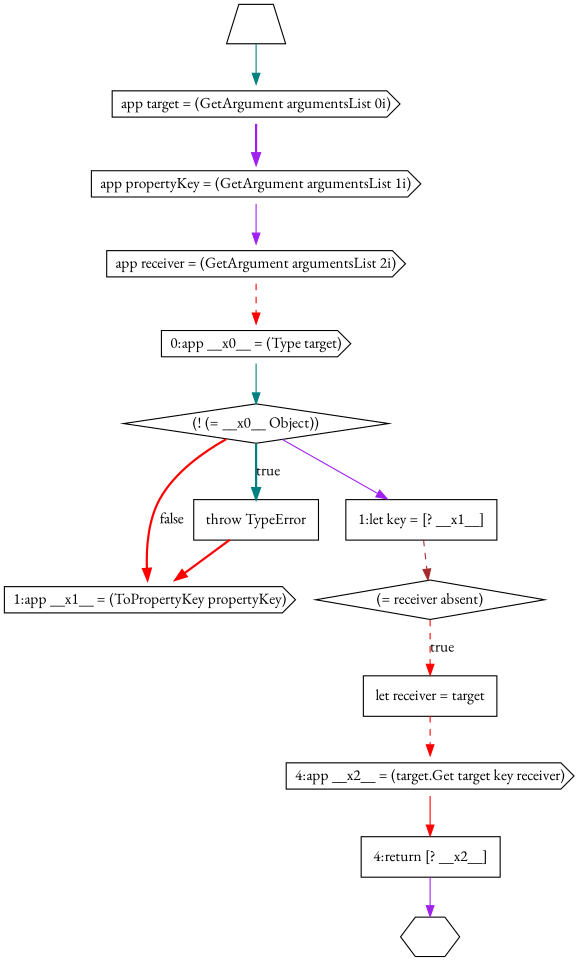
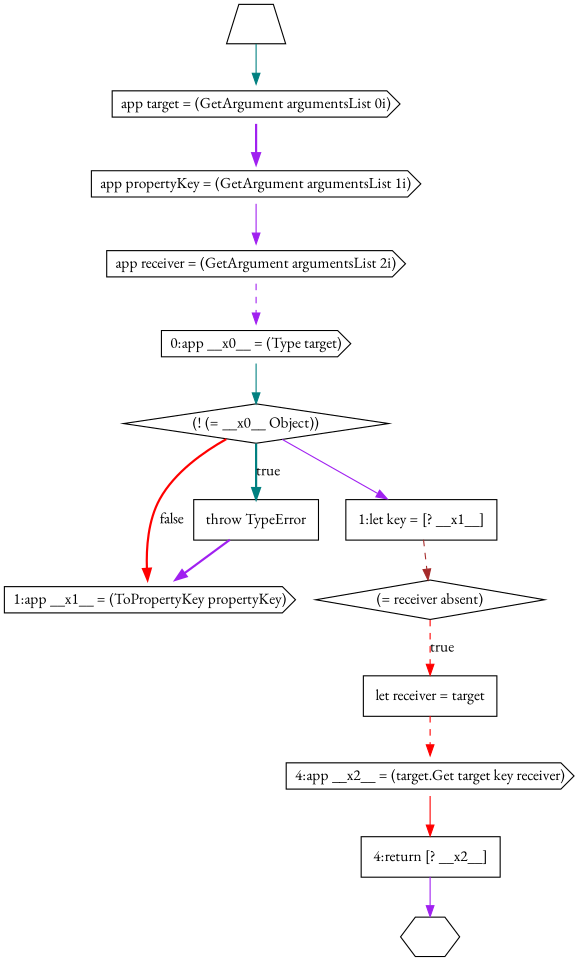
edge "app receiver = (GetArgument argumentsList 2i)" -> "0:app __x0__ = (Type target)": color red -> purple
edge "throw TypeError" -> "1:app __x1__ = (ToPropertyKey propertyKey)": color red -> purple
